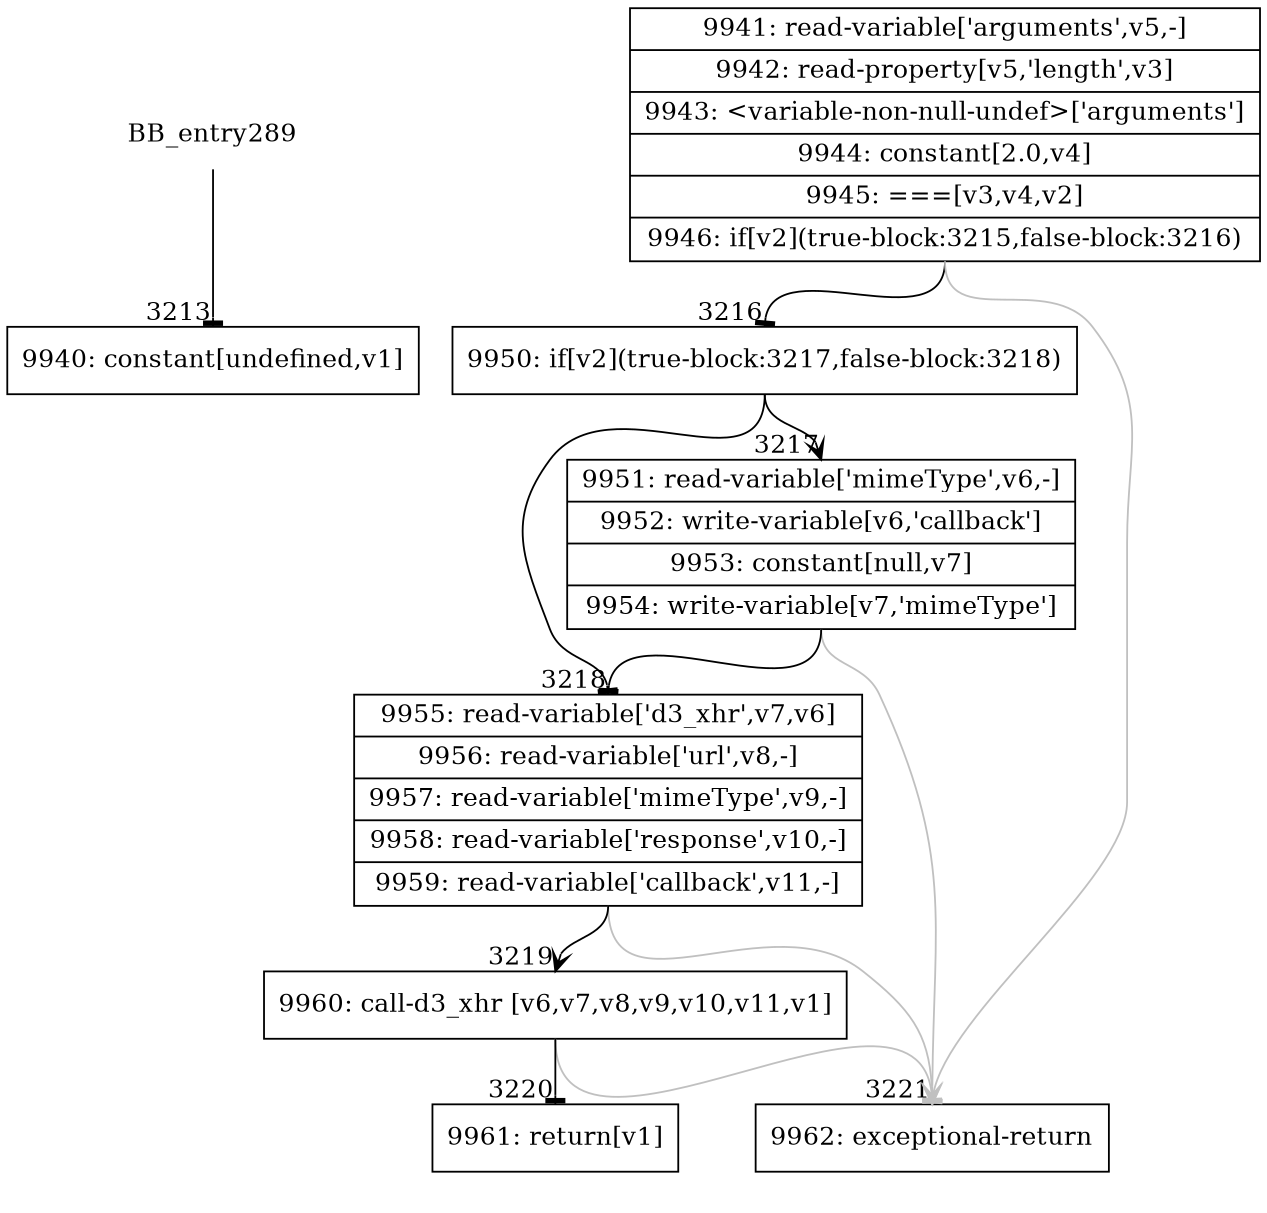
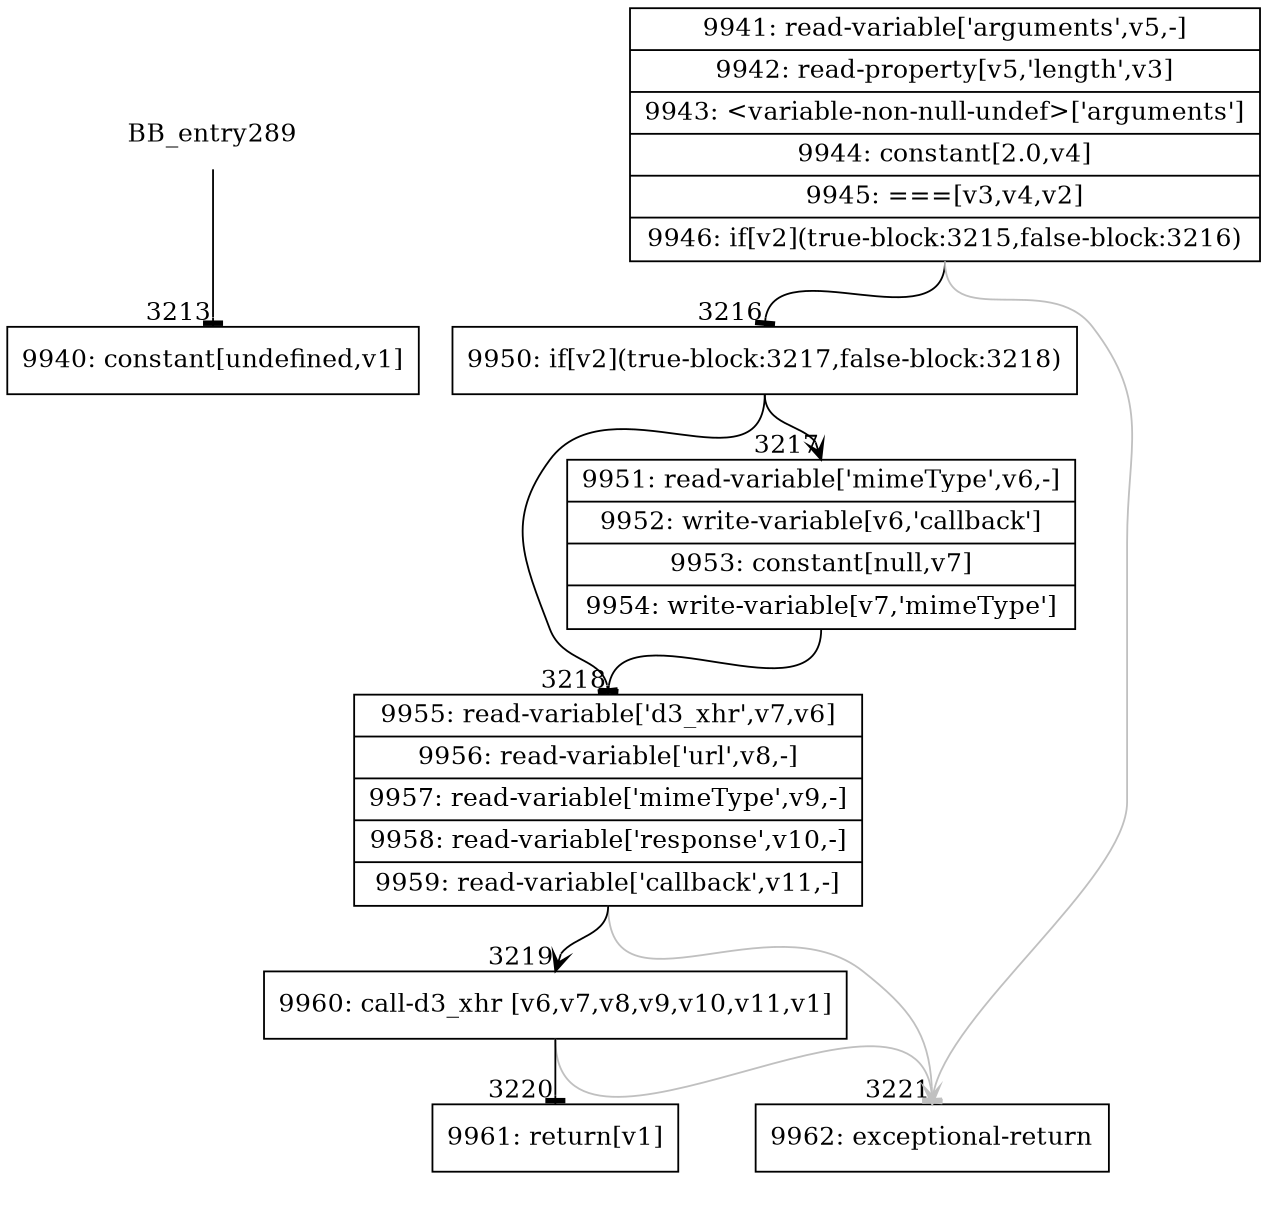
edge "9951: read-variable['mimeType',v6,-]" -> "9962: exceptional-return": removed
